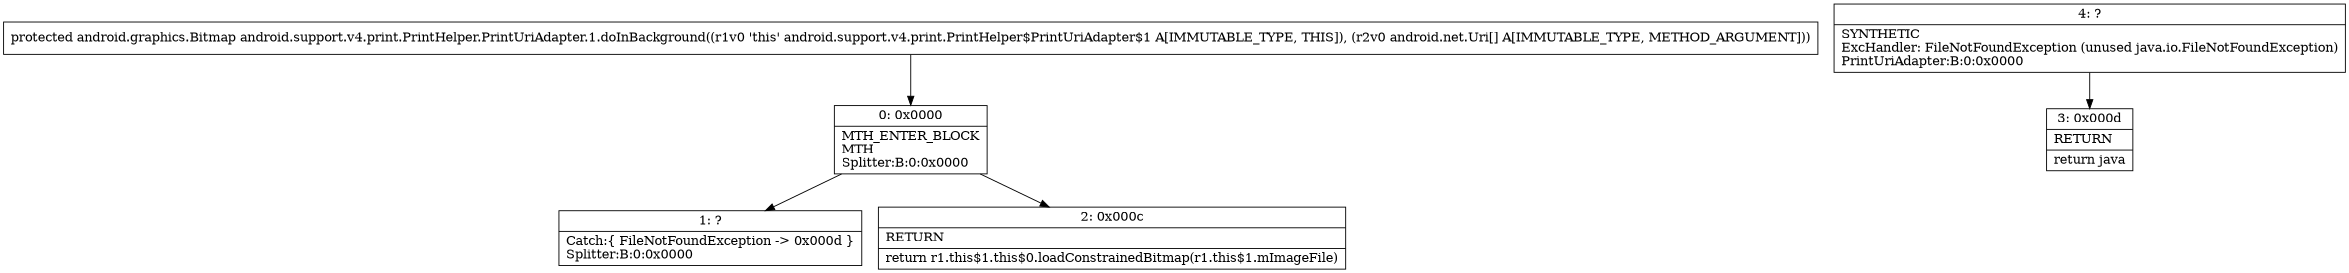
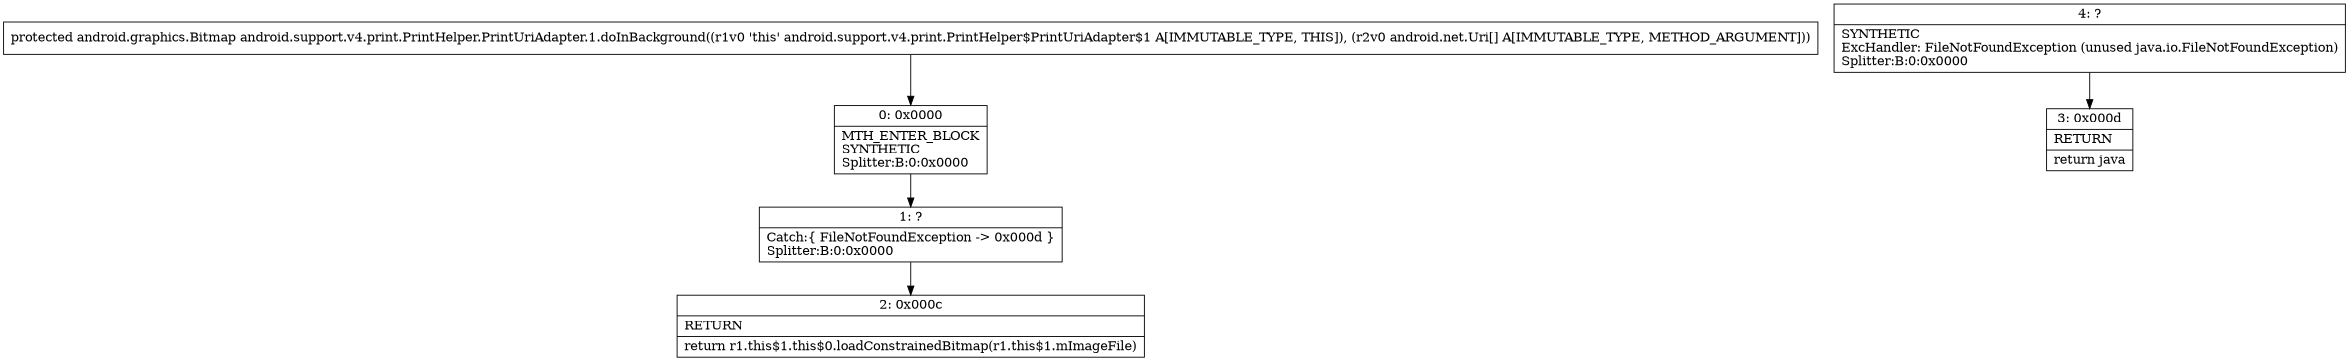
node "4: ?": text "PrintUriAdapter:B:0:0x0000" -> "Splitter:B:0:0x0000"
node "0: 0x0000": text "MTH" -> "SYNTHETIC"
edge "0: 0x0000" -> "2: 0x000c": now "1: ?" -> "2: 0x000c"
